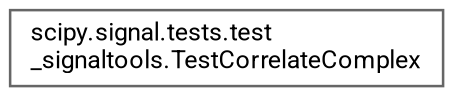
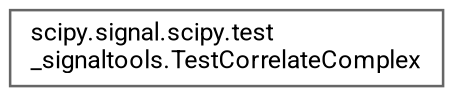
node "scipy.signal.tests.test _signaltools.TestCorrelateComplex": label "scipy.signal.tests.test _signaltools.TestCorrelateComplex" -> "scipy.signal.scipy.test _signaltools.TestCorrelateComplex"
